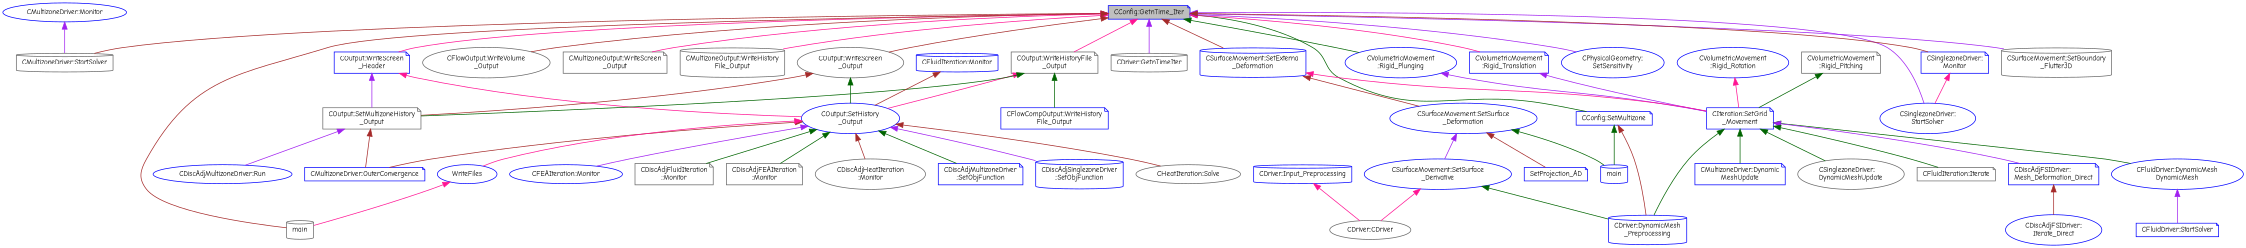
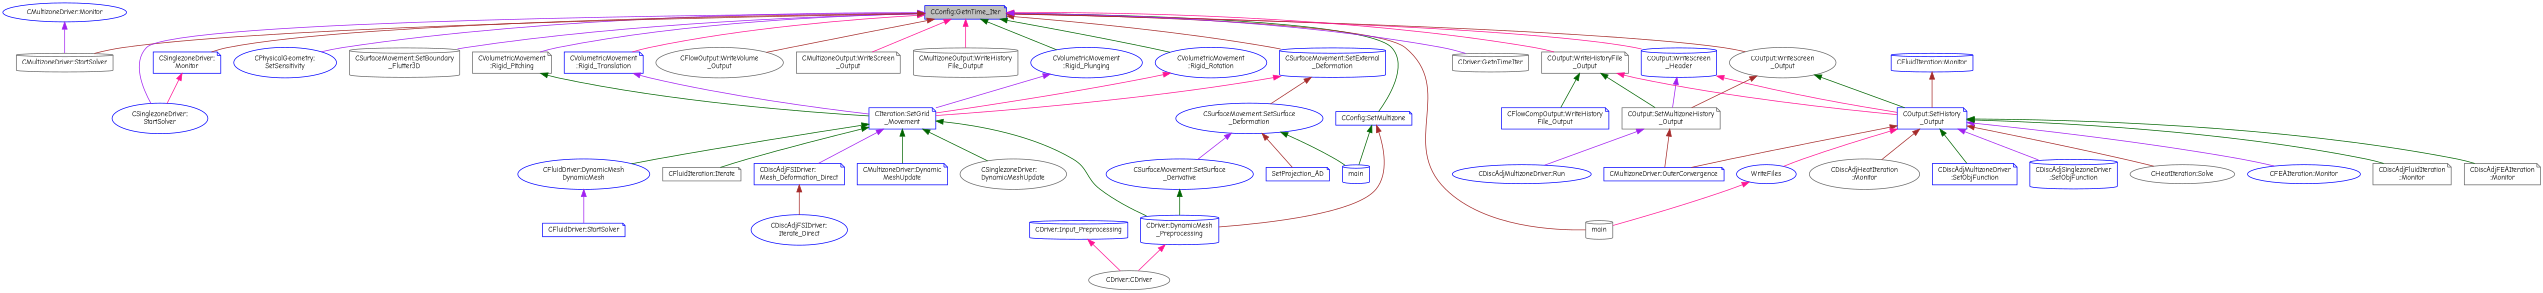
edge "CVolumetricMovement ::Rigid_Pitching" -> "CConfig::GetnTime_Iter": added
edge "CVolumetricMovement ::Rigid_Rotation" -> "CConfig::GetnTime_Iter": added
node "COutput::WriteScreen _Header": shape note -> cylinder
node "COutput::SetHistory _Output": shape ellipse -> note
edge "CDriver::CDriver" -> "CSurfaceMovement::SetSurface _Derivative": now "CDriver::CDriver" -> "CDriver::DynamicMesh _Preprocessing"
